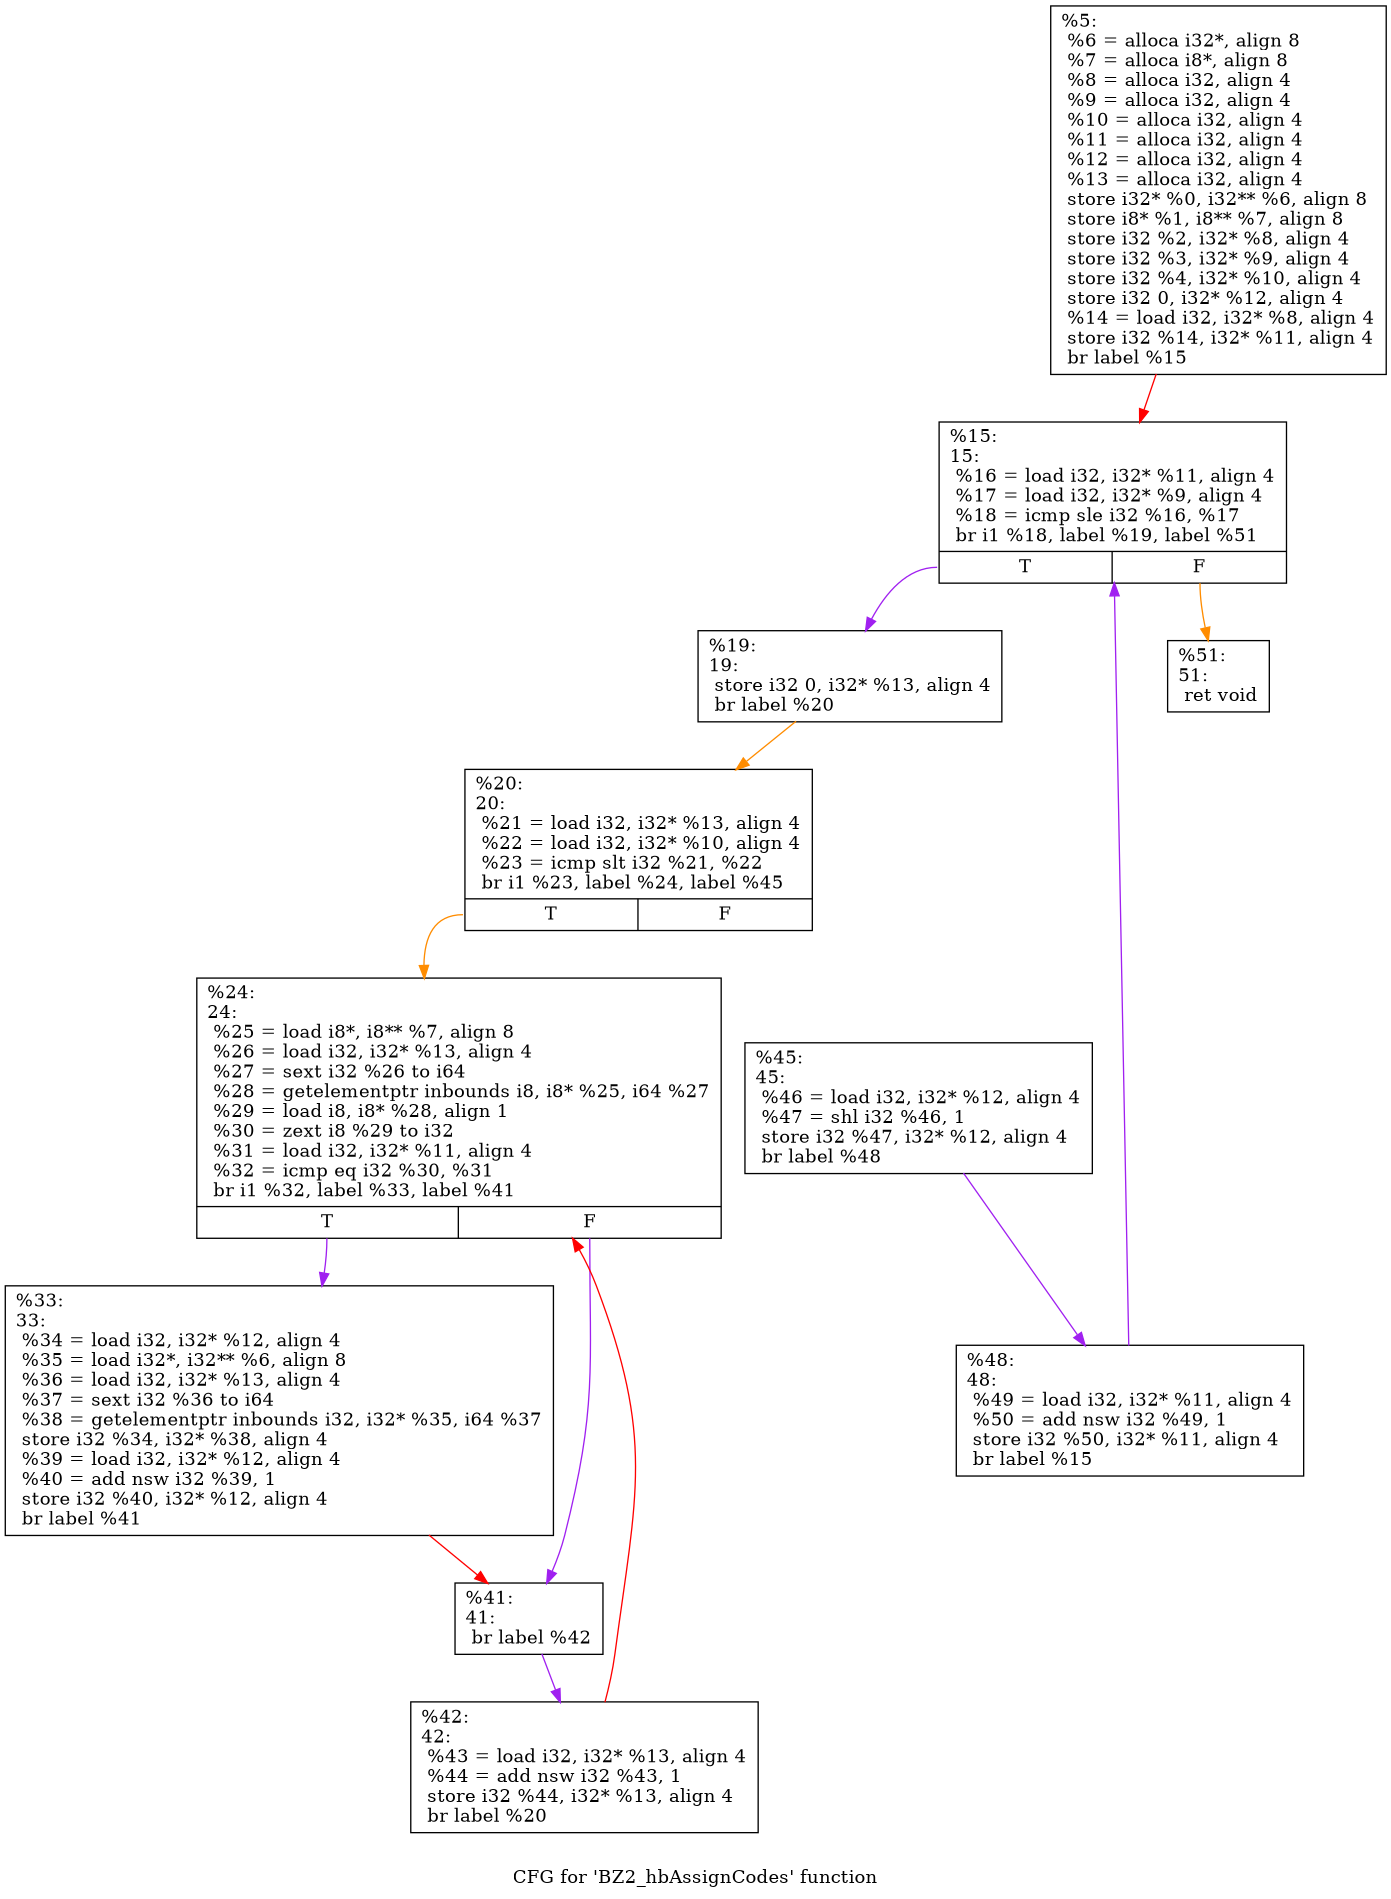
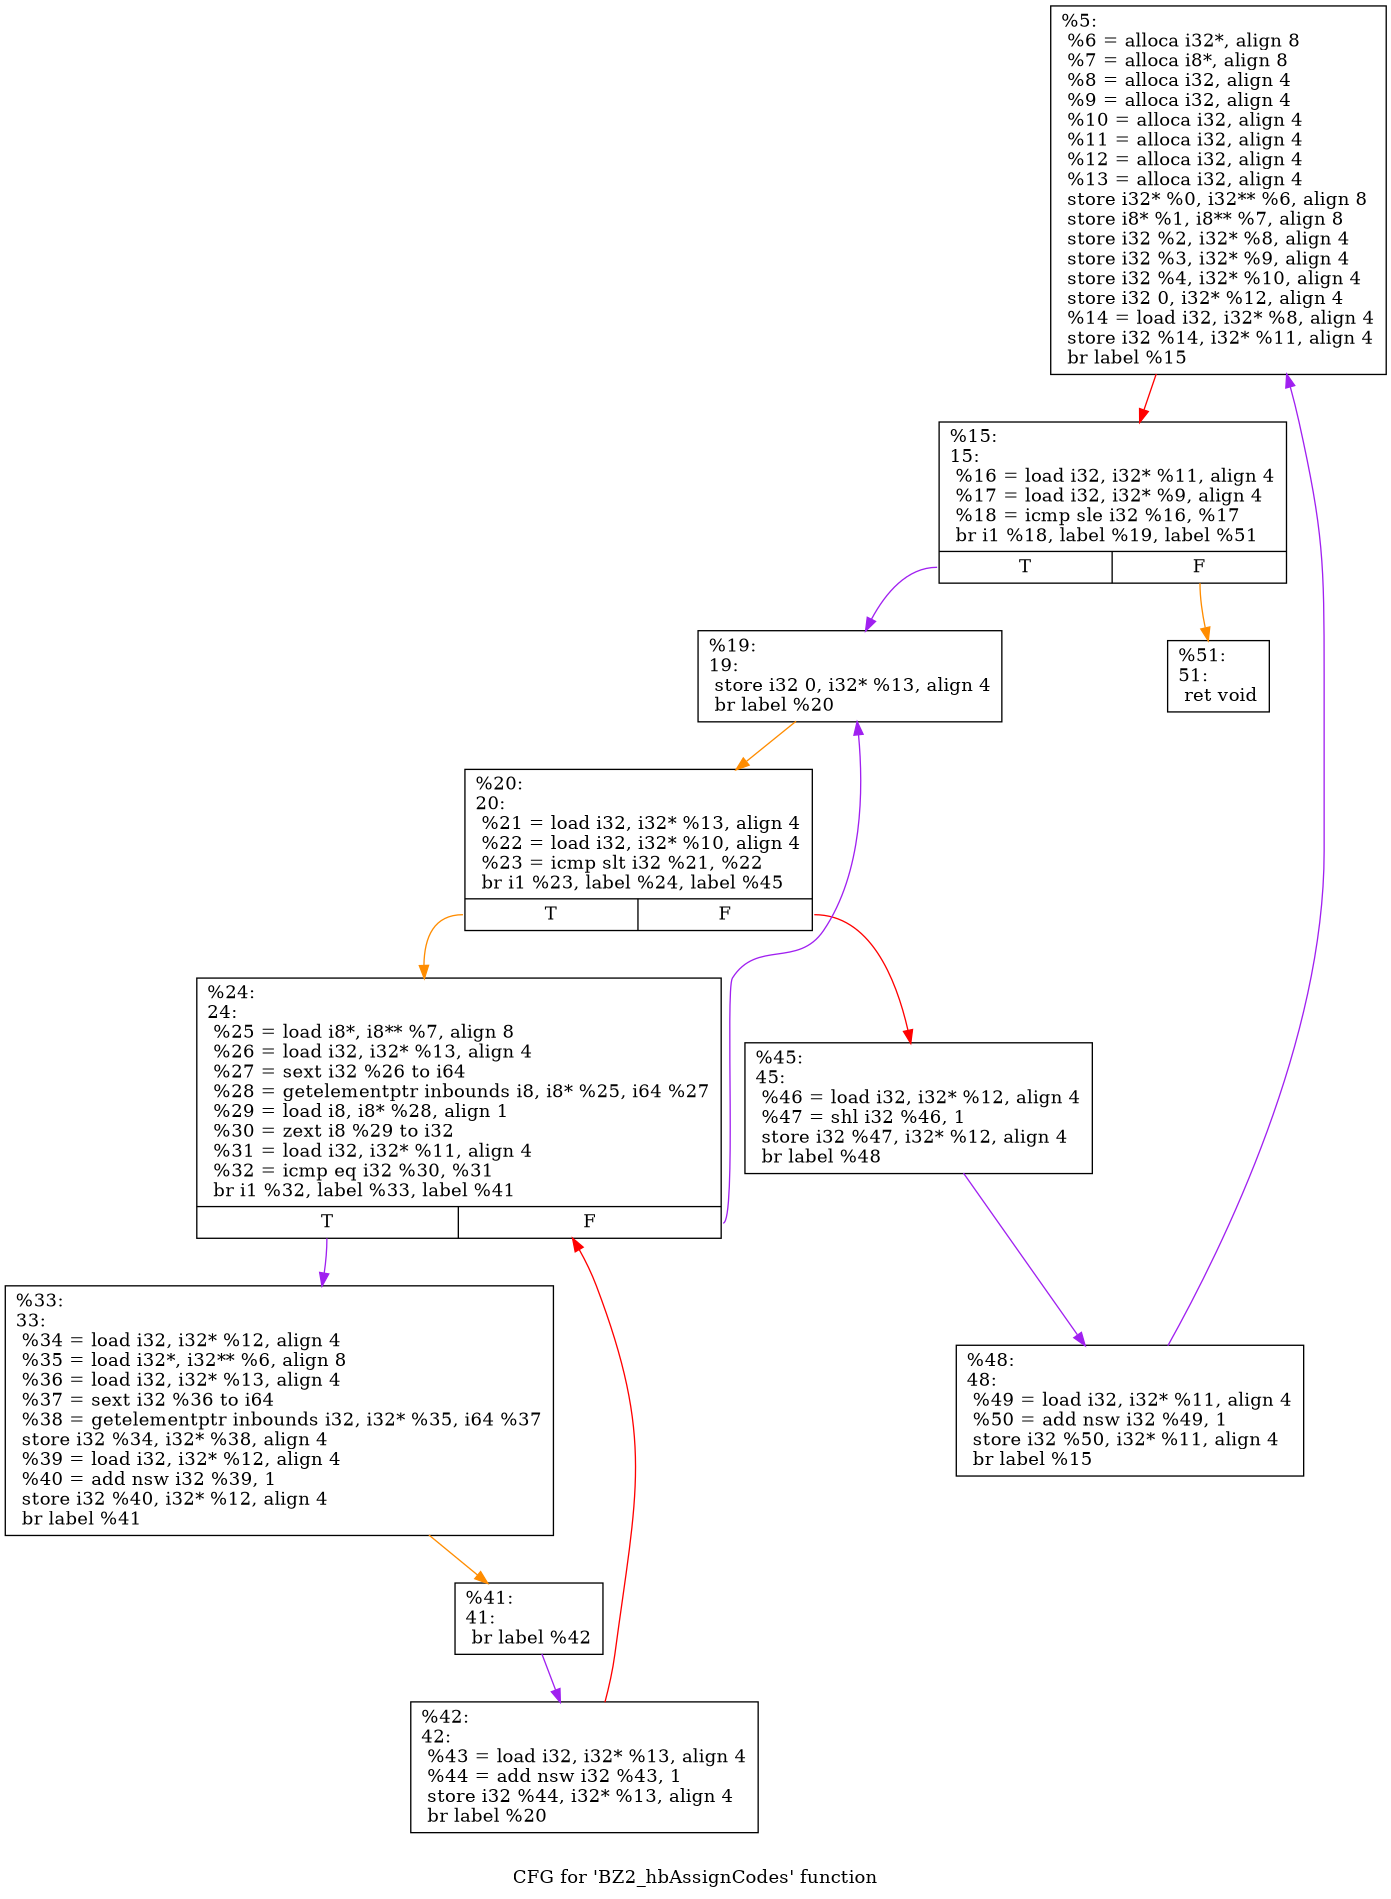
edge "%20:" -> "%45:": added
edge "%48:" -> "%15:": now "%48:" -> "%5:"
edge "%24:" -> "%41:": now "%24:" -> "%19:"
edge "%33:" -> "%41:": color red -> darkorange
